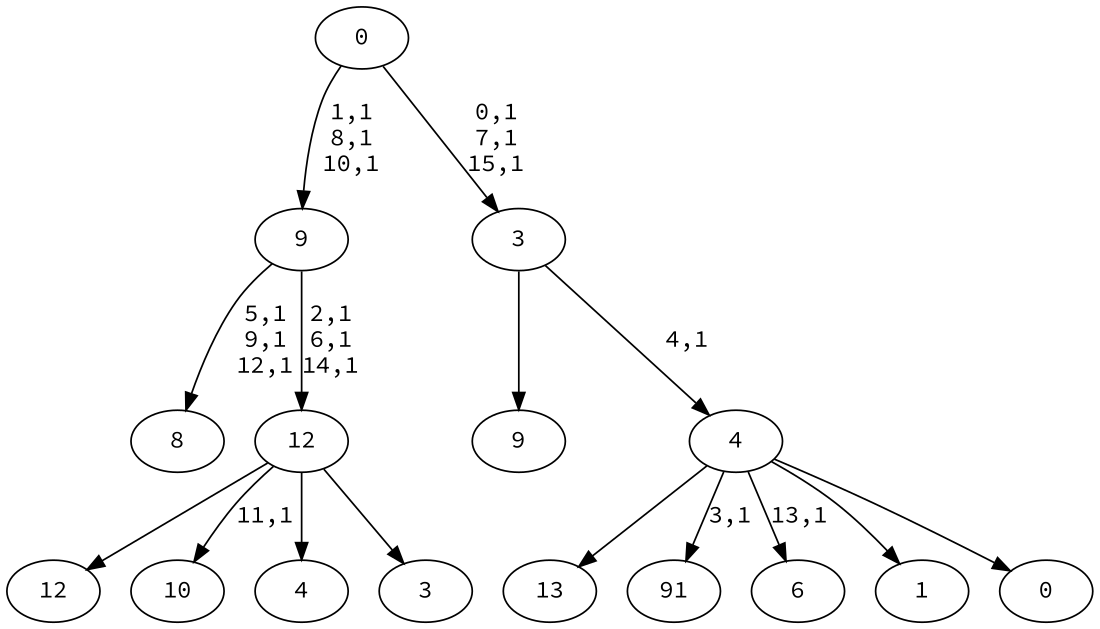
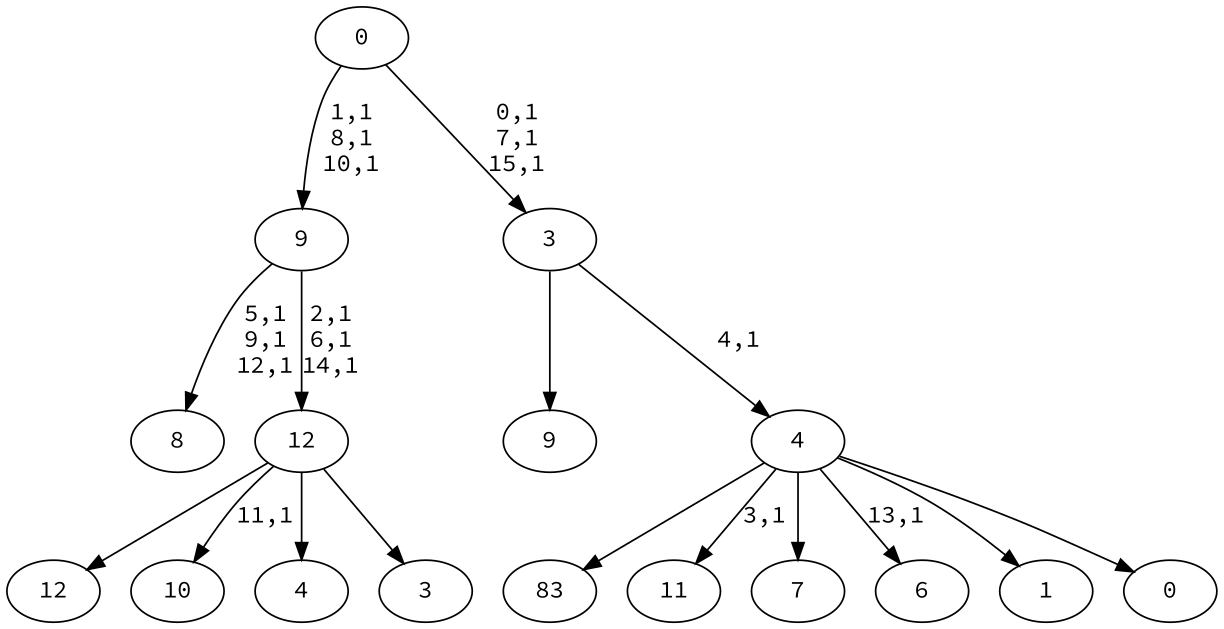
node "13": label "13" -> "83"
node "91": label "91" -> "11"
node "7": added
